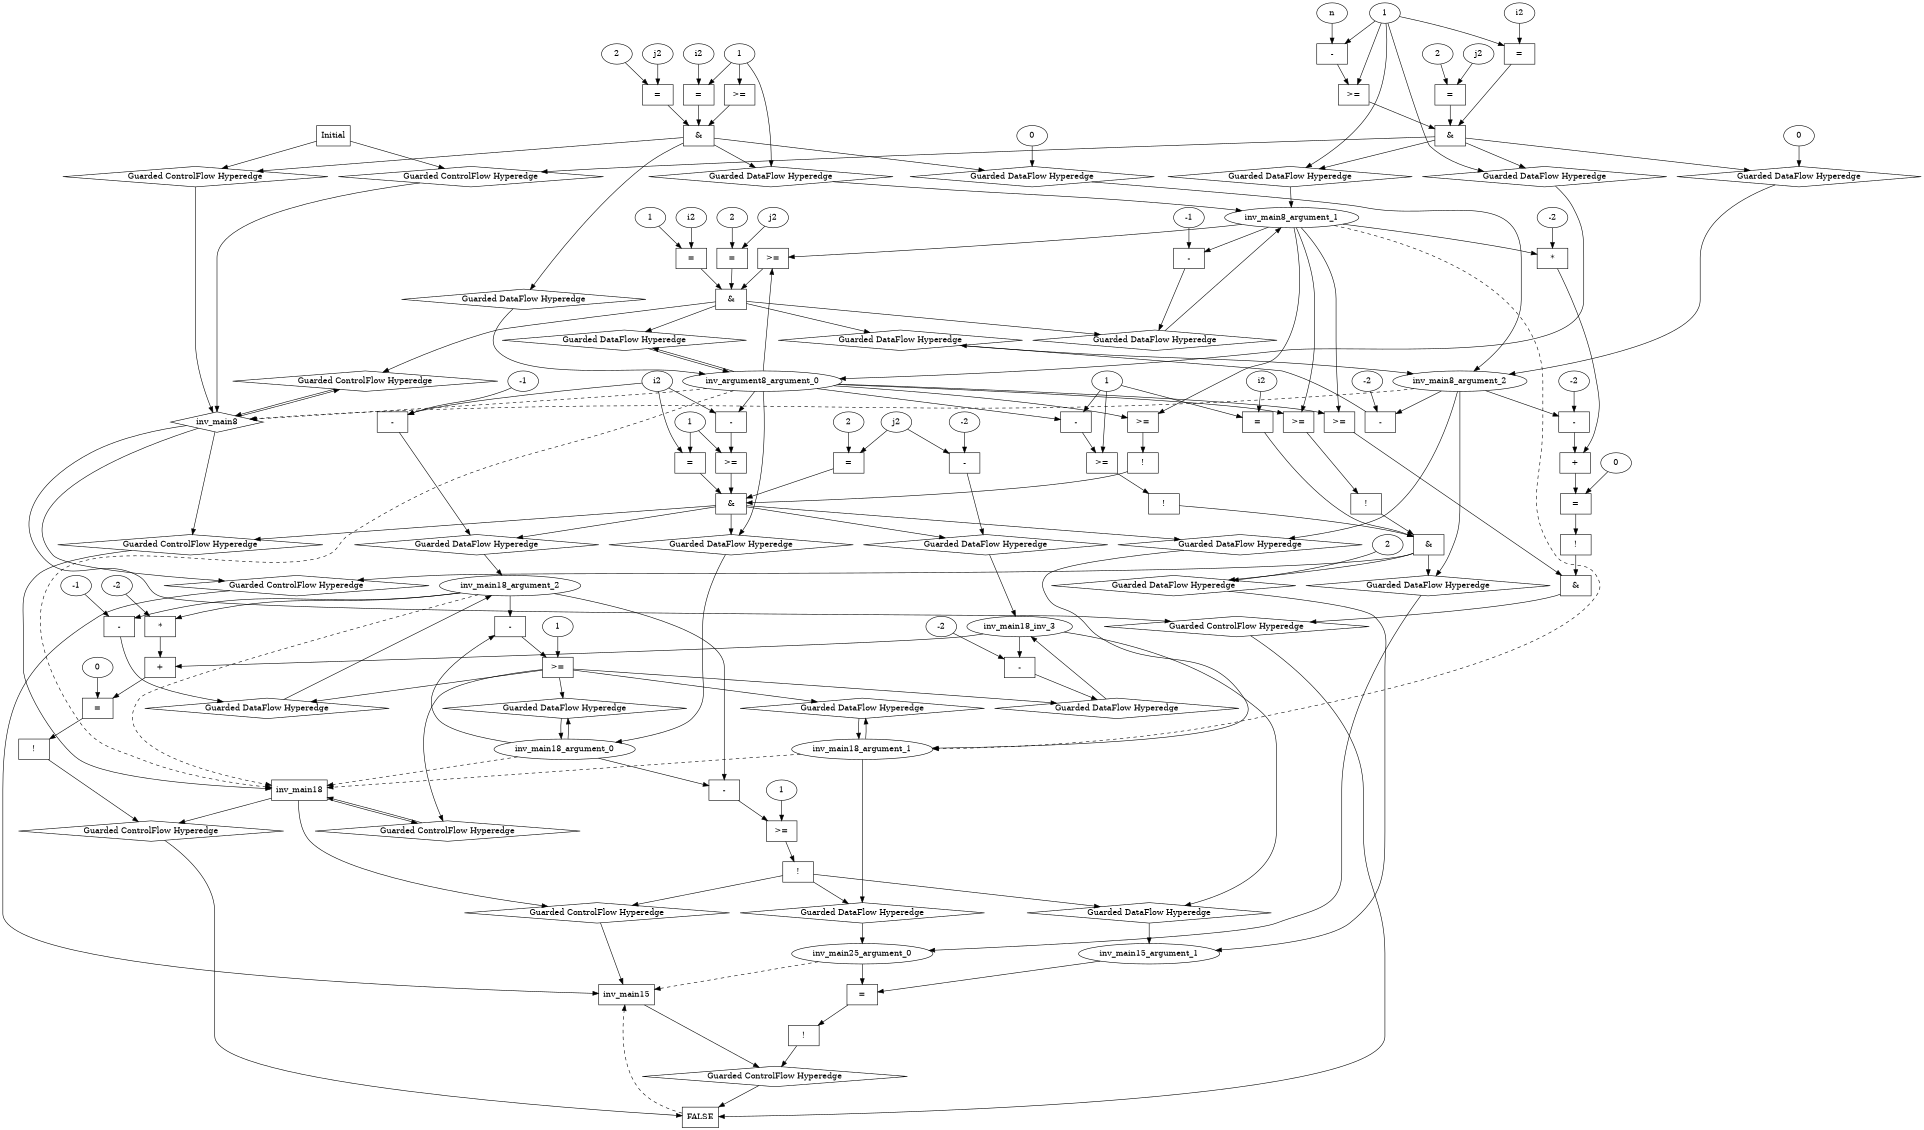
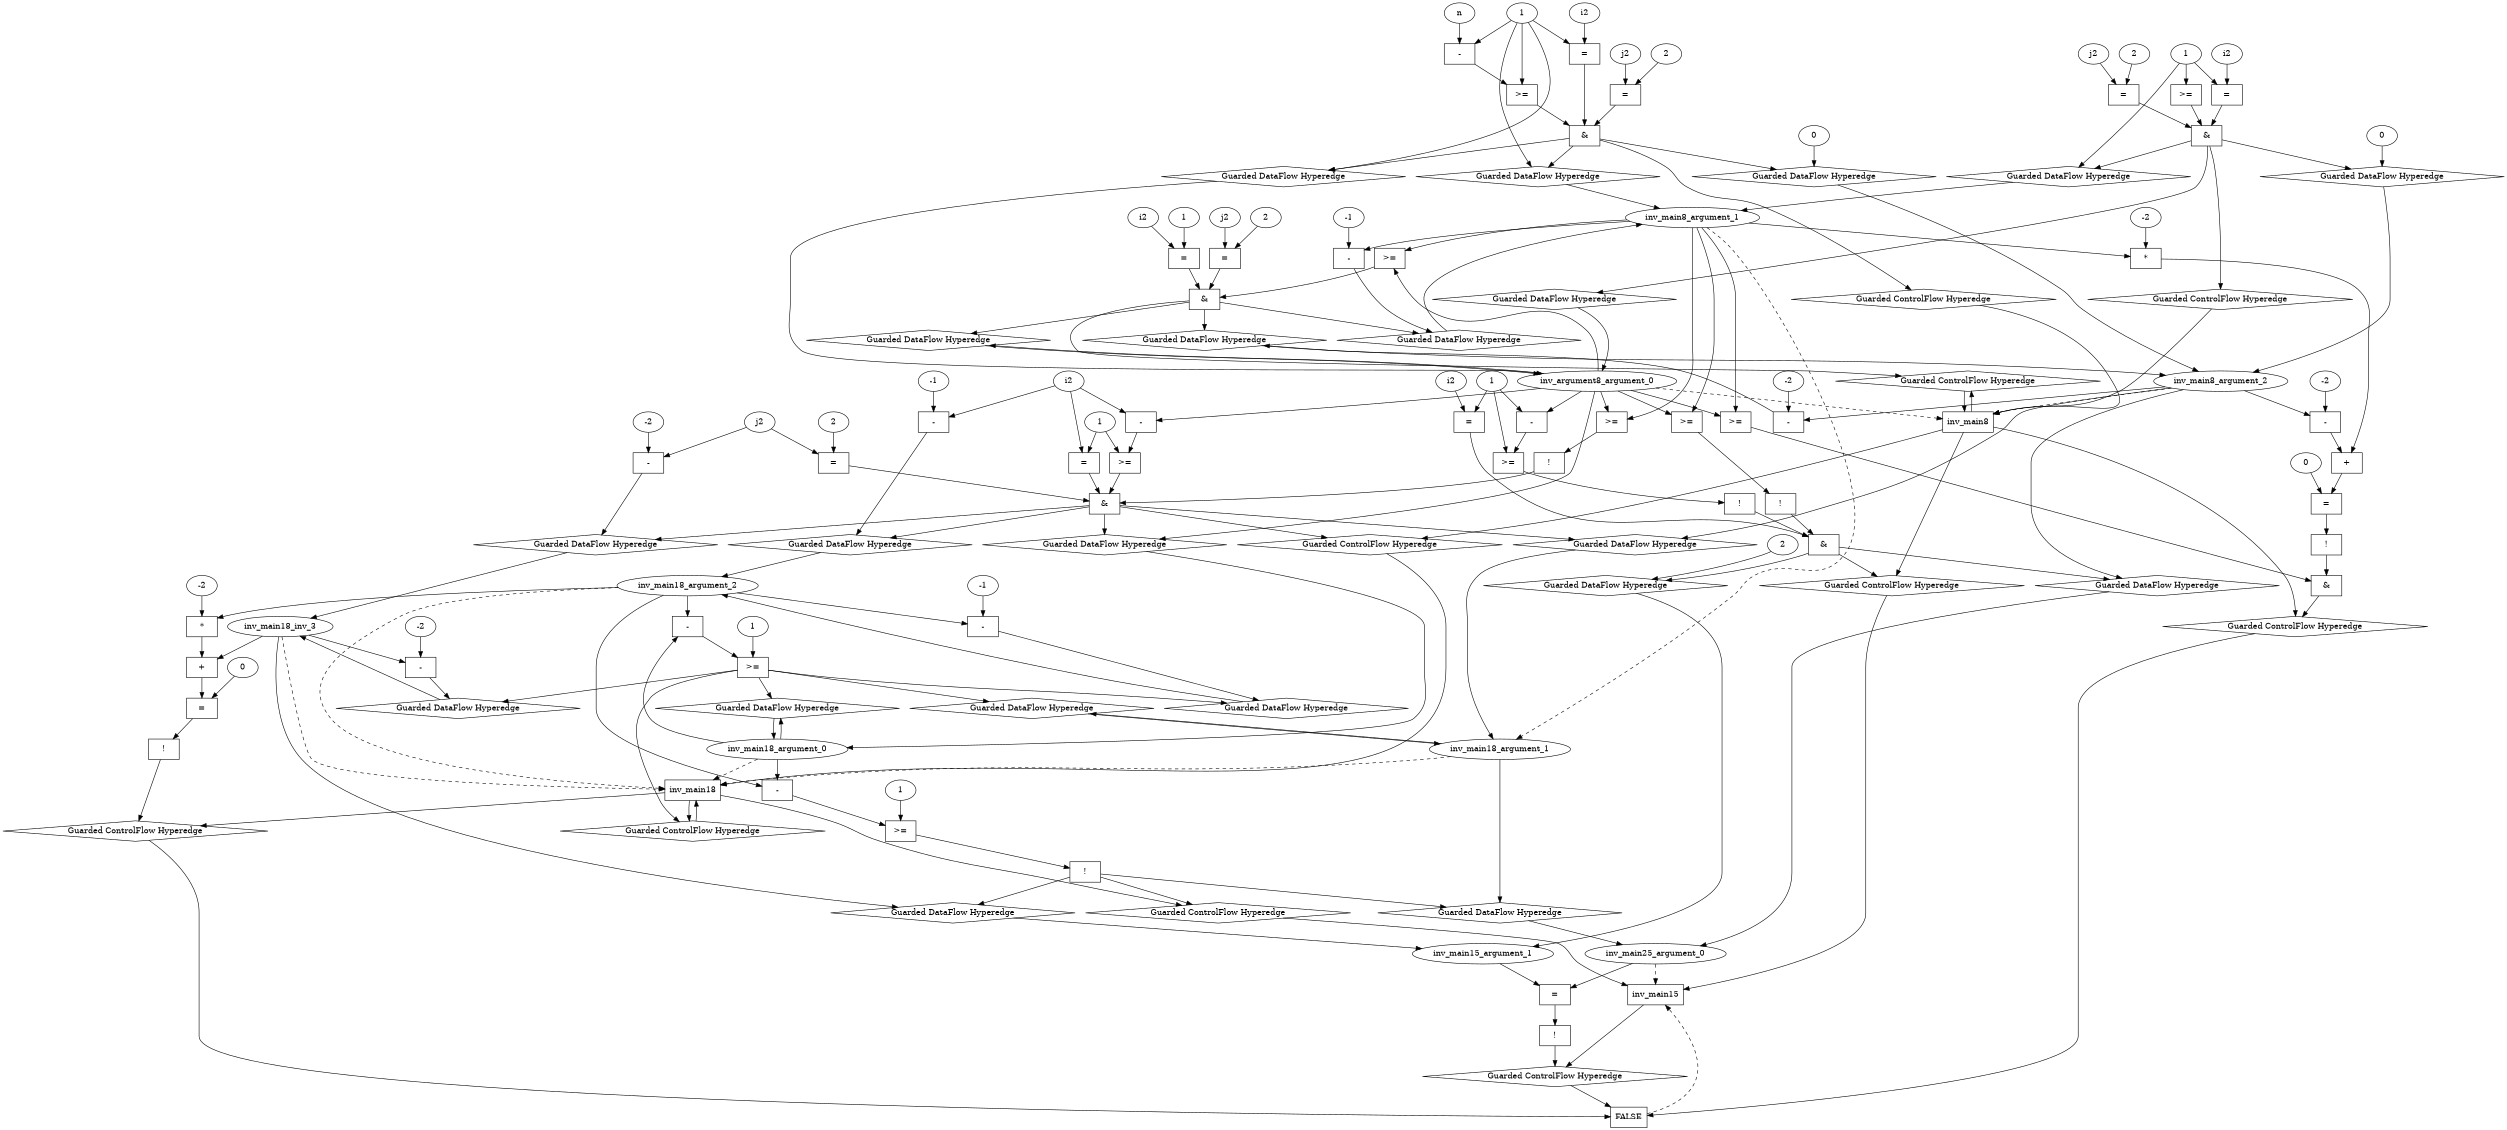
node "Initial": removed
node "inv_main8": shape diamond -> box
edge "inv_argument8_argument_0" -> "inv_main18": now "inv_main18_inv_3" -> "inv_main18"
